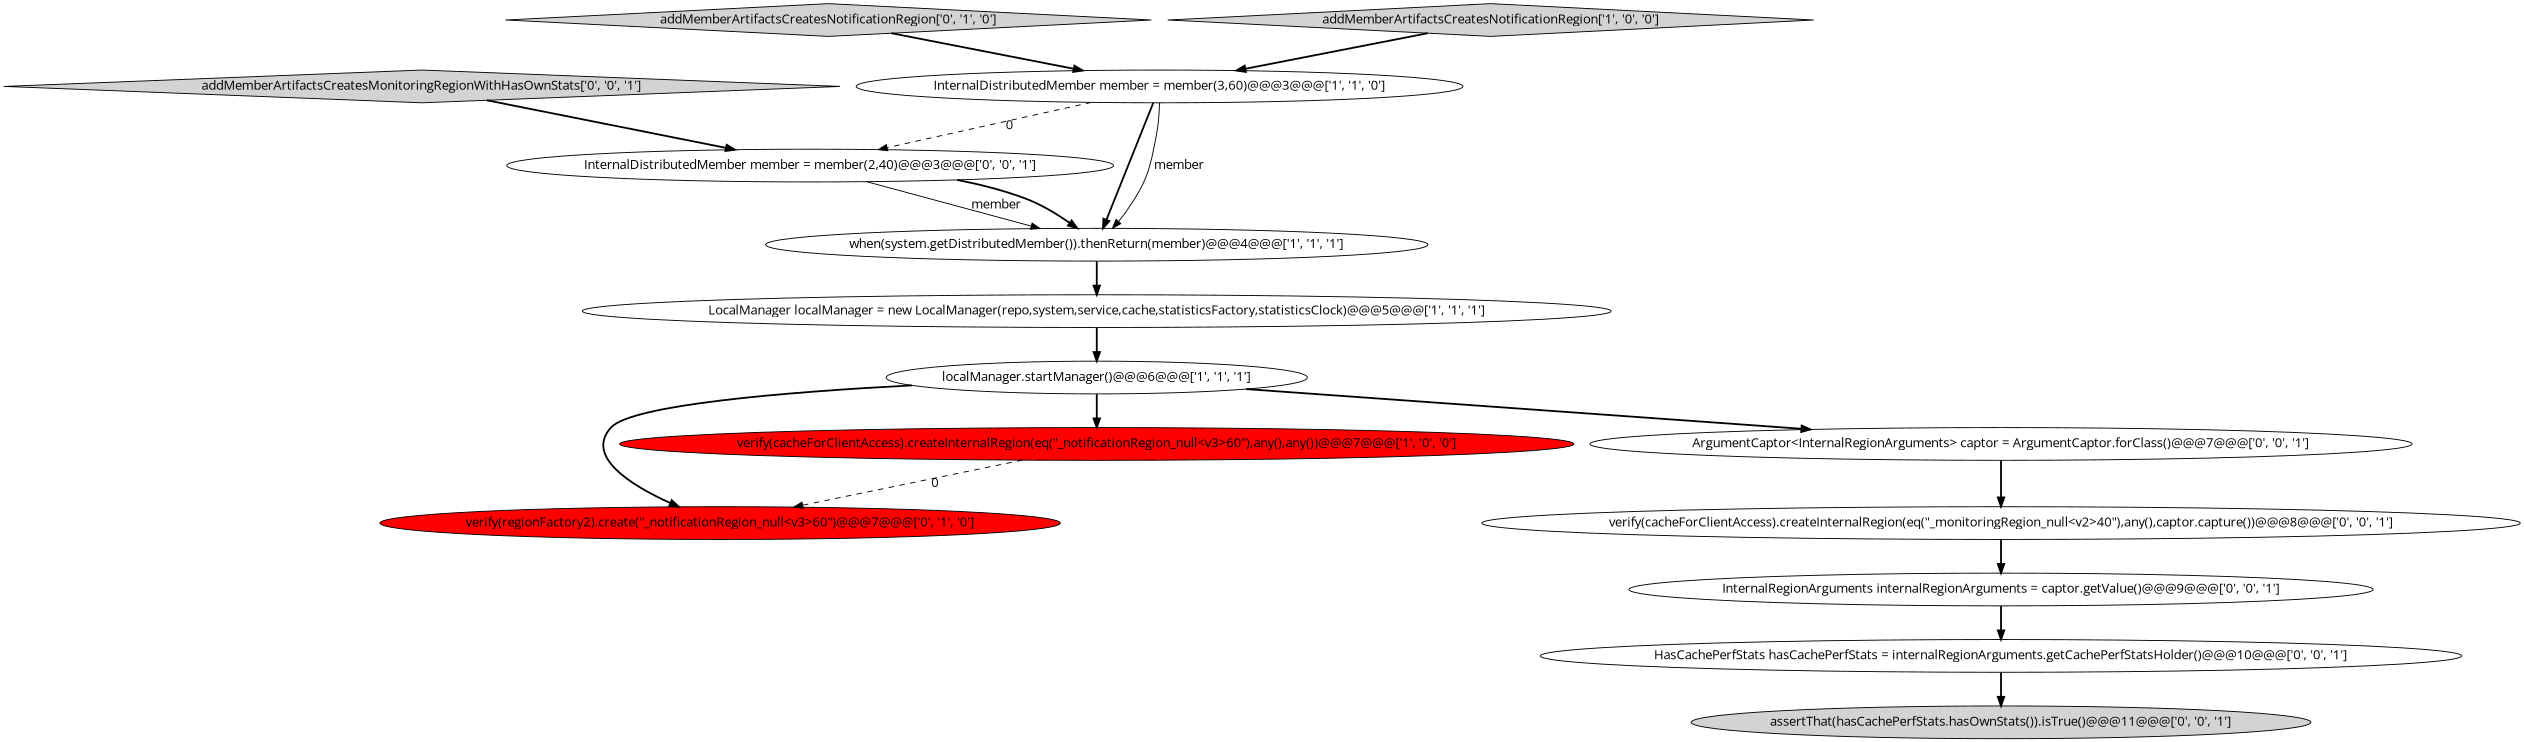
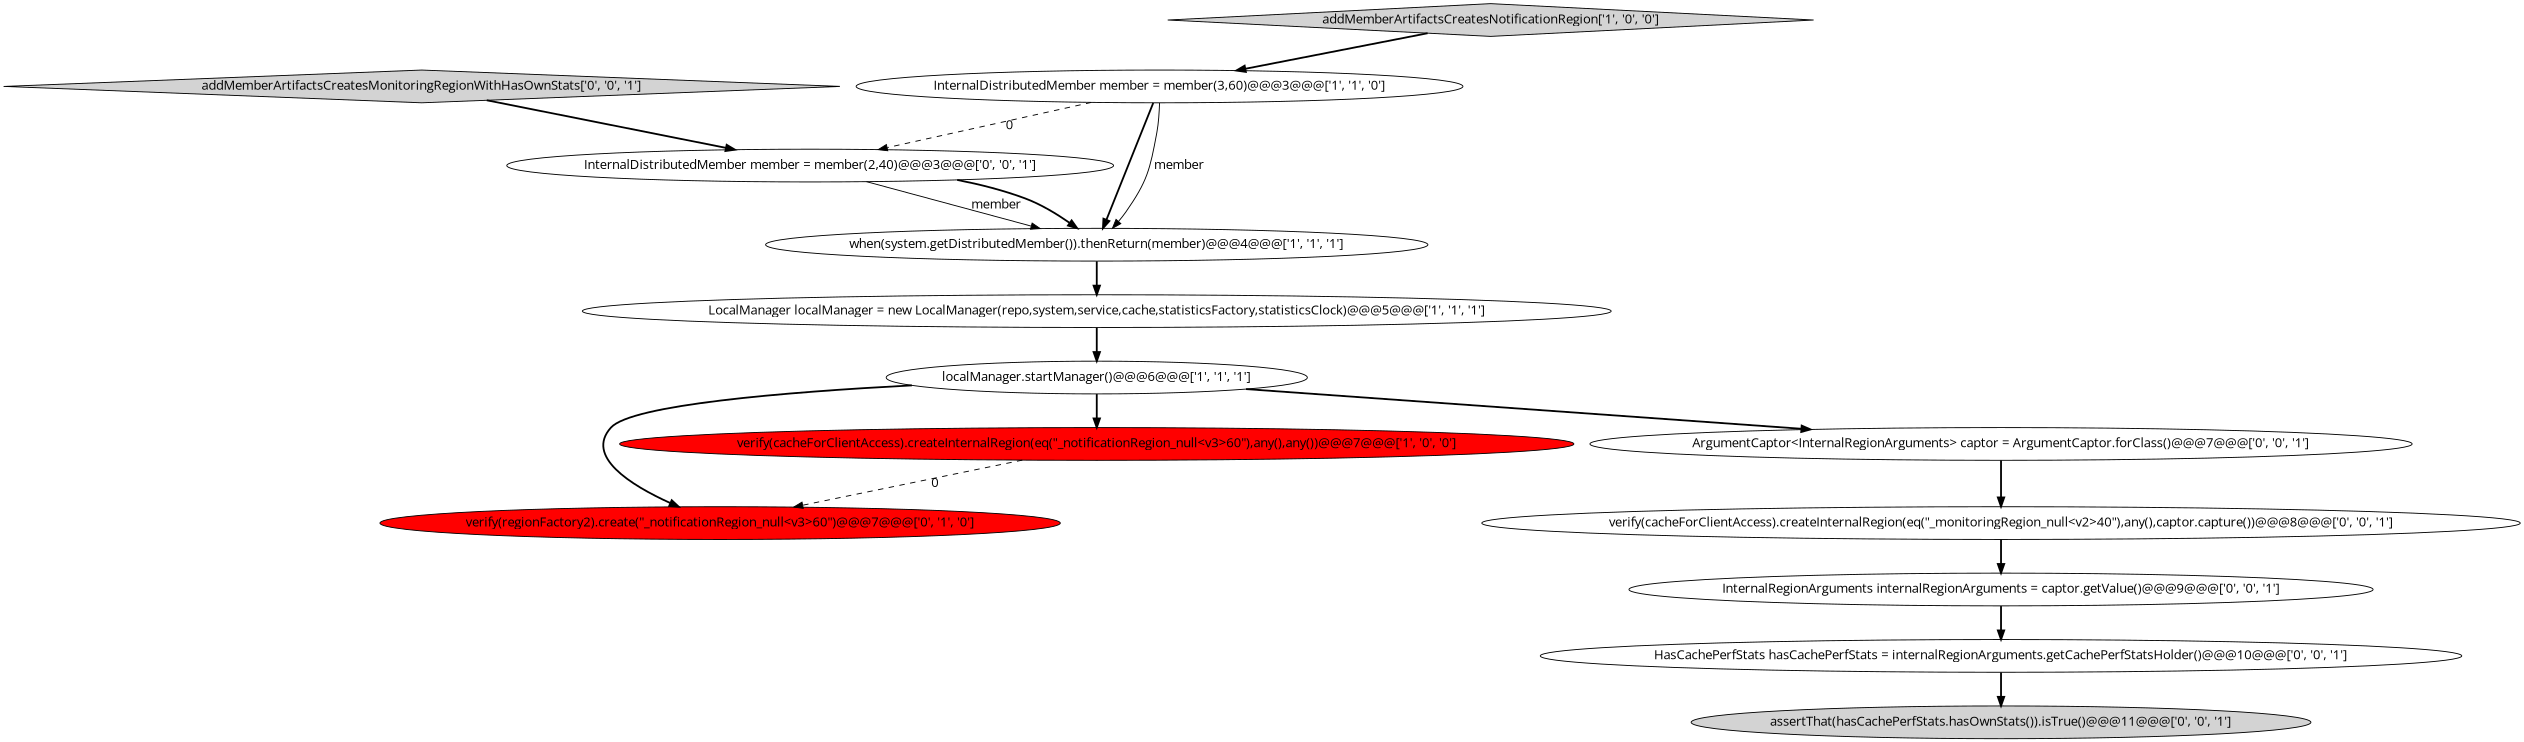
node "addMemberArtifactsCreatesNotificationRegion['0', '1', '0']": removed
